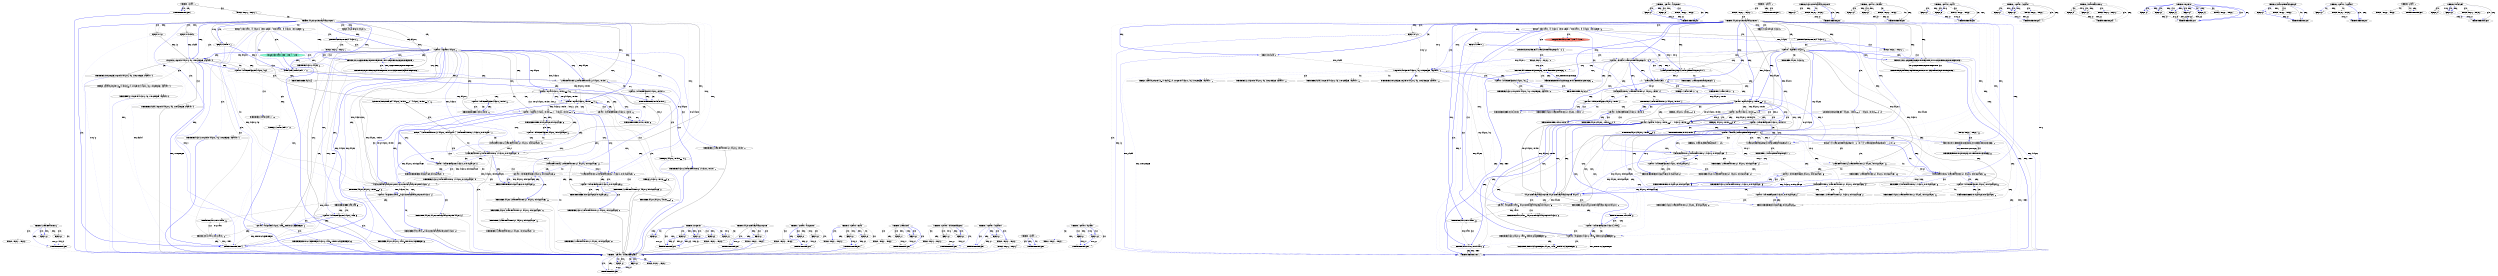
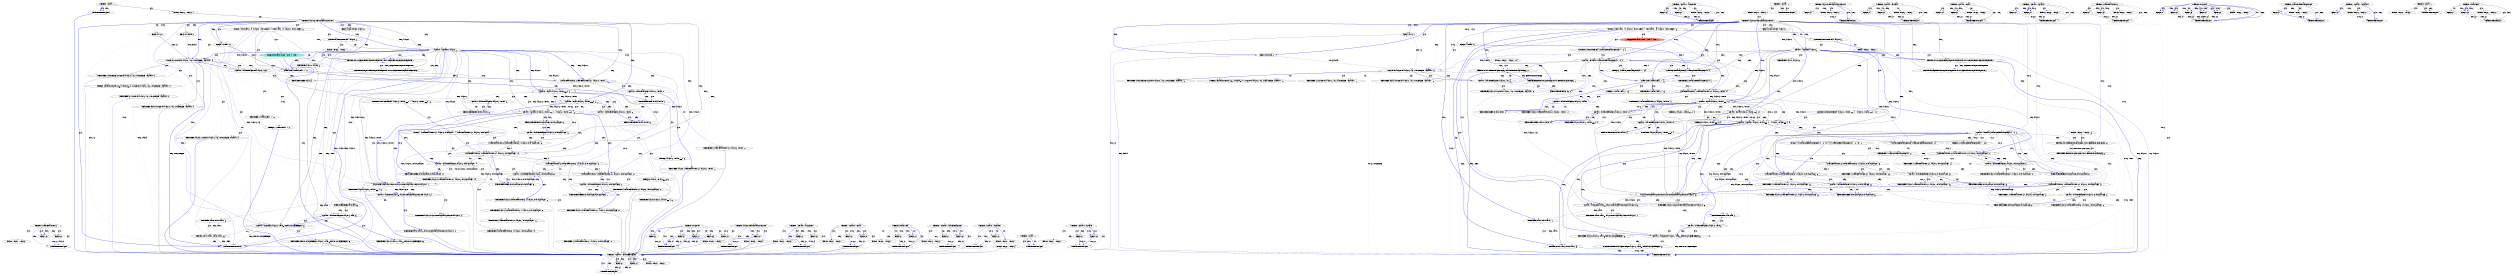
node "(LITERAL,3,Stream_GetRemainingLength(s) < 3)": added
